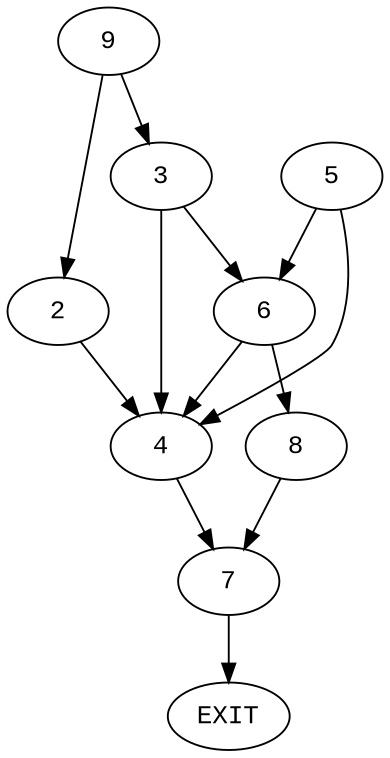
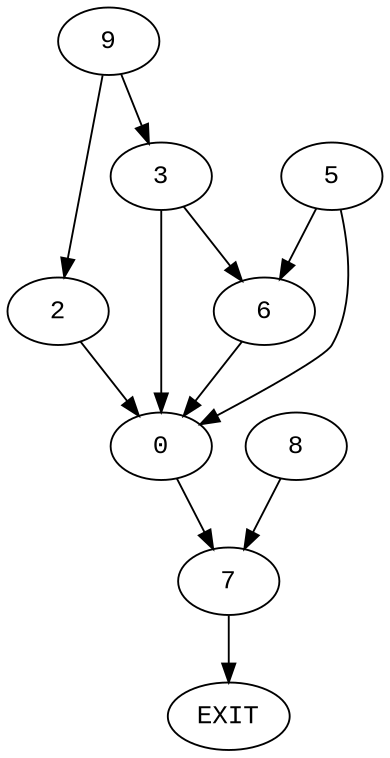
edge "6" -> "8": removed
node "4": label "4" -> "0"
